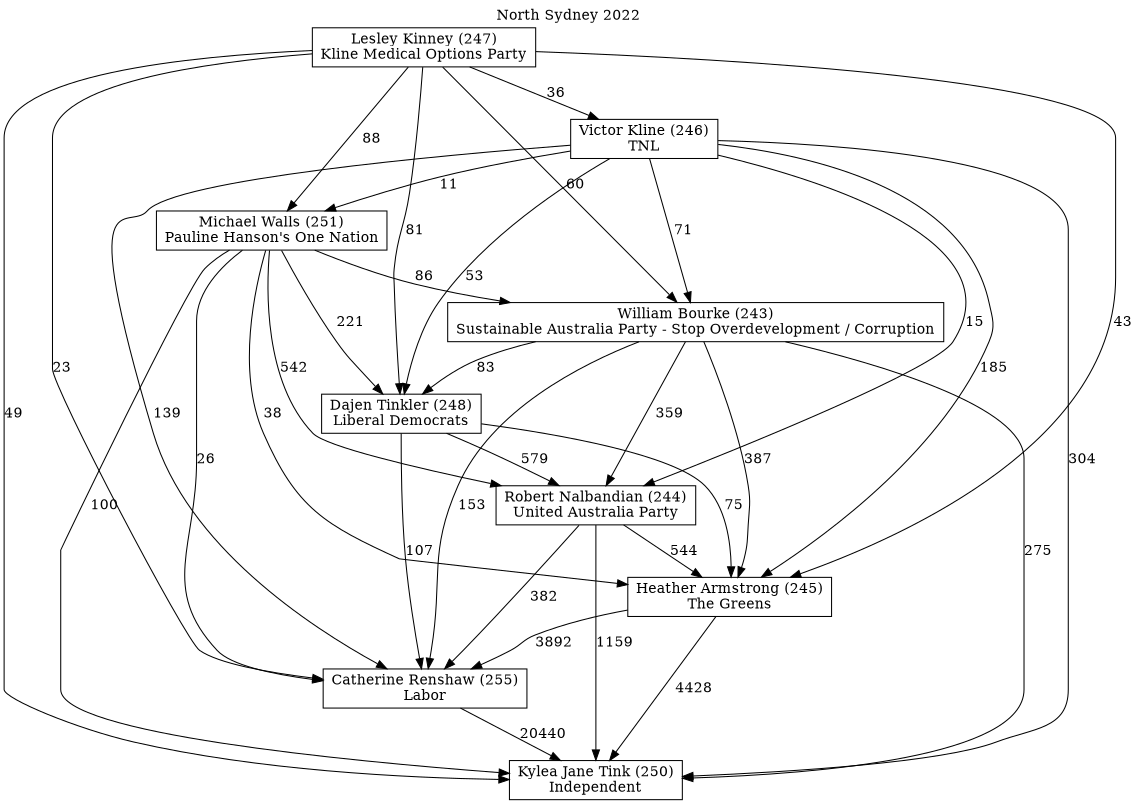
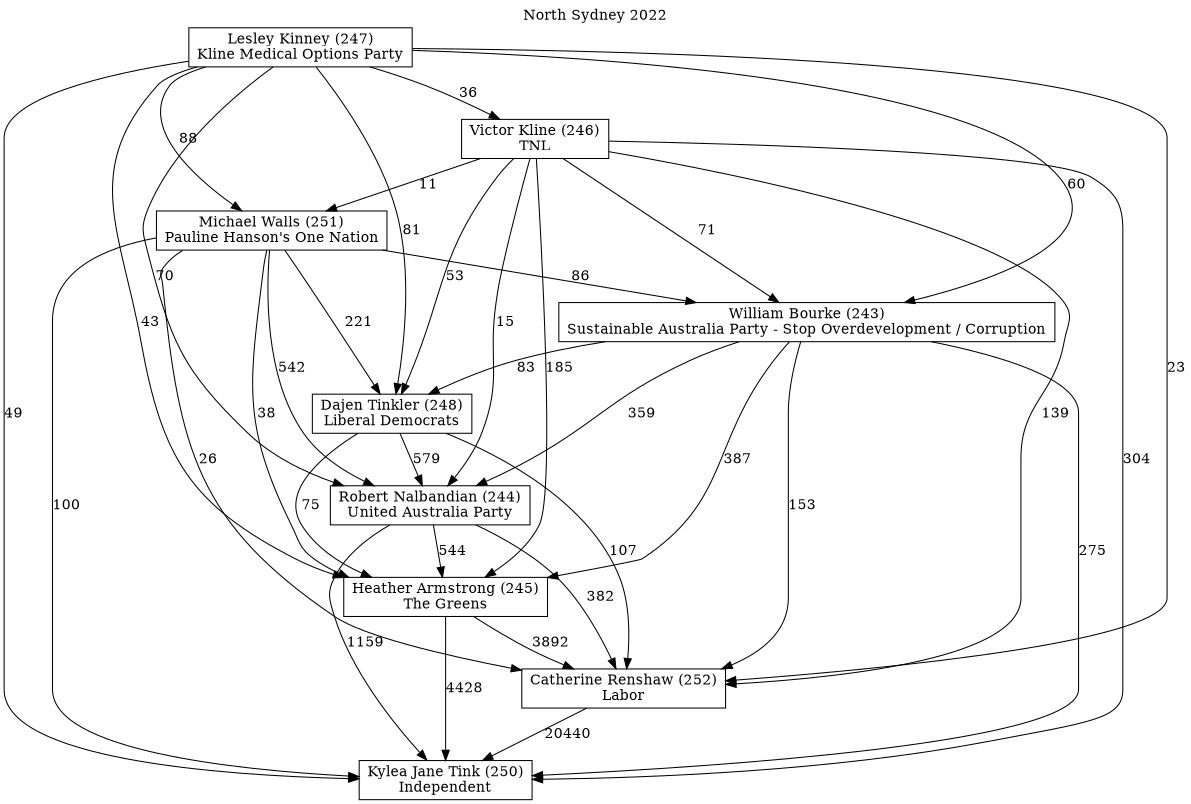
edge "Lesley Kinney (247) Kline Medical Options Party" -> "Robert Nalbandian (244) United Australia Party": added, label "70"
node "Catherine Renshaw (255) Labor": label "Catherine Renshaw (255) Labor" -> "Catherine Renshaw (252) Labor"
